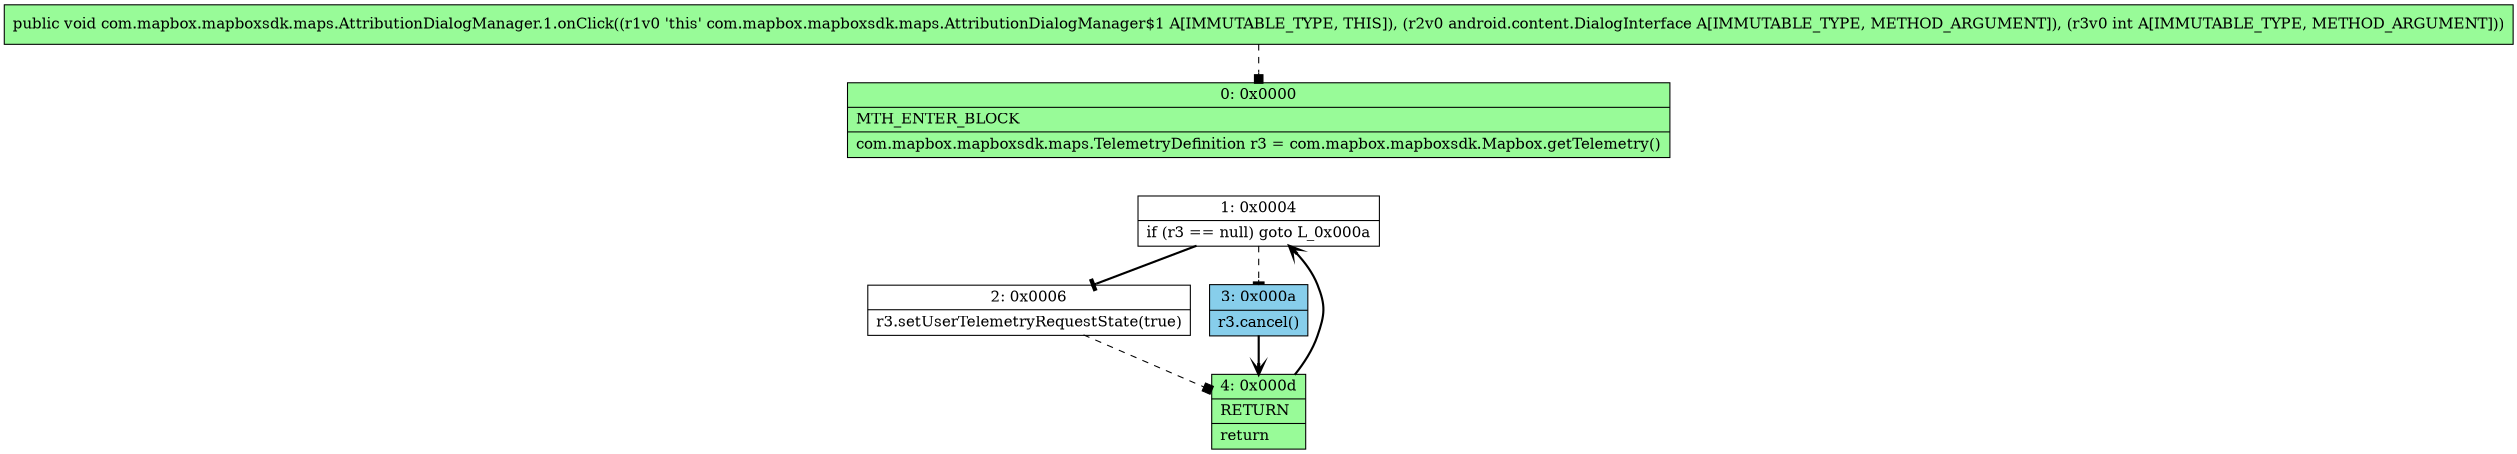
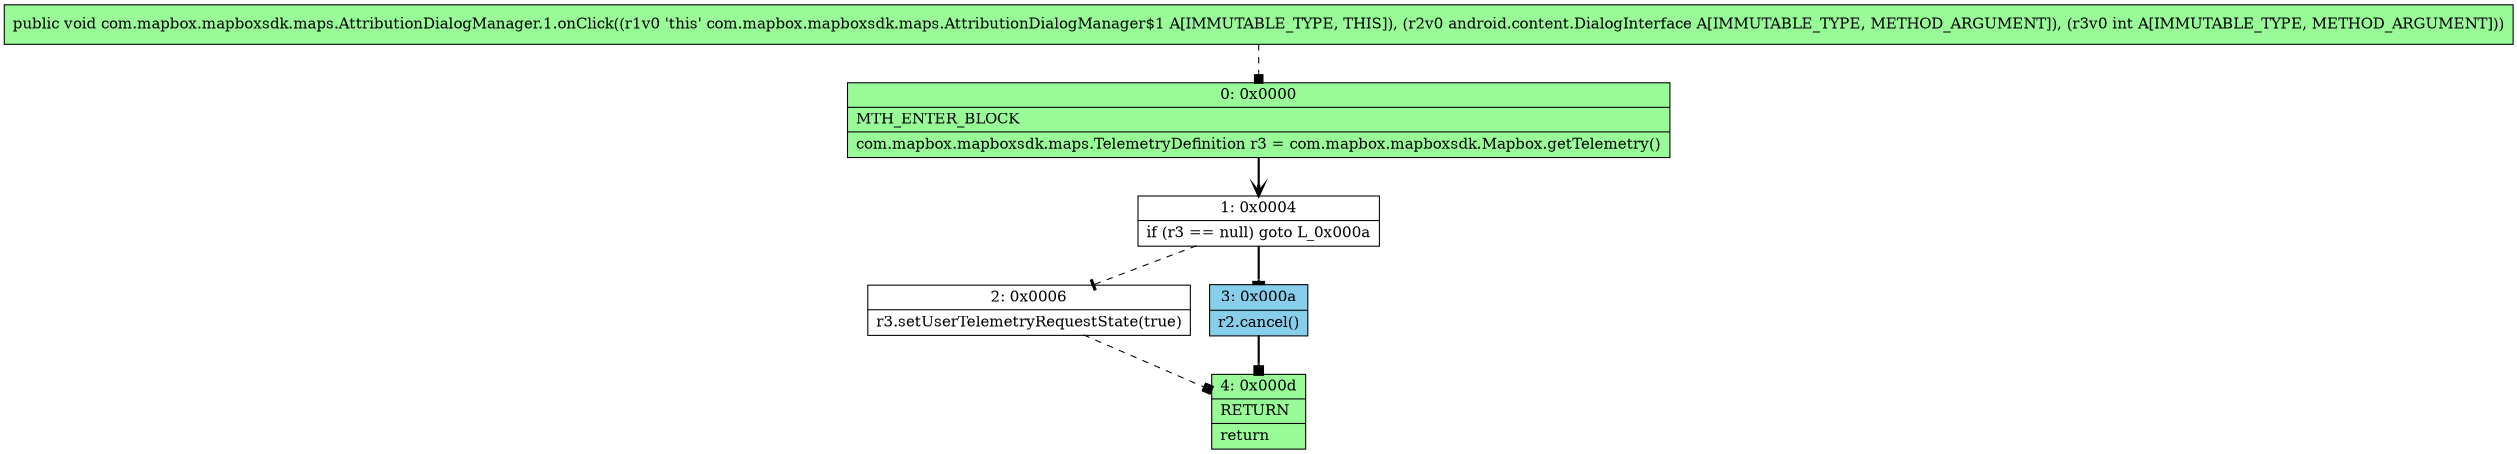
edge "1: 0x0004" -> "3: 0x000a": style dashed -> bold
edge "1: 0x0004" -> "2: 0x0006": style bold -> dashed
edge "4: 0x000d" -> "1: 0x0004": now "0: 0x0000" -> "1: 0x0004"
node "3: 0x000a": text "r3.cancel()" -> "r2.cancel()"
edge "3: 0x000a" -> "4: 0x000d": arrowhead vee -> box
